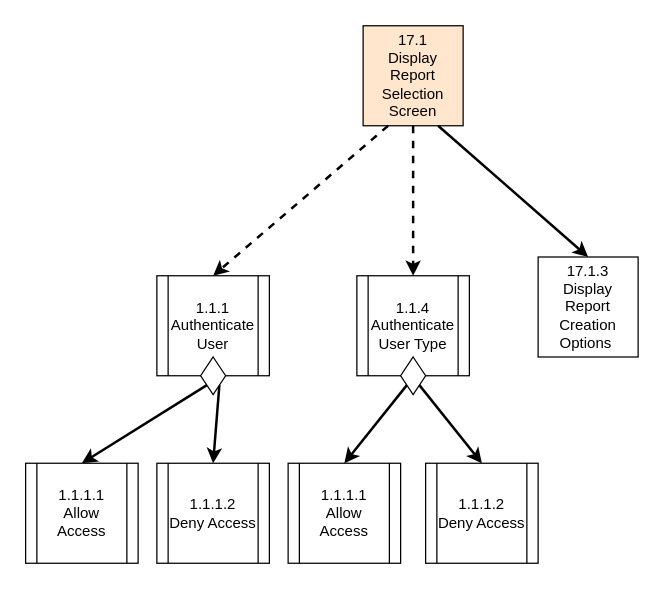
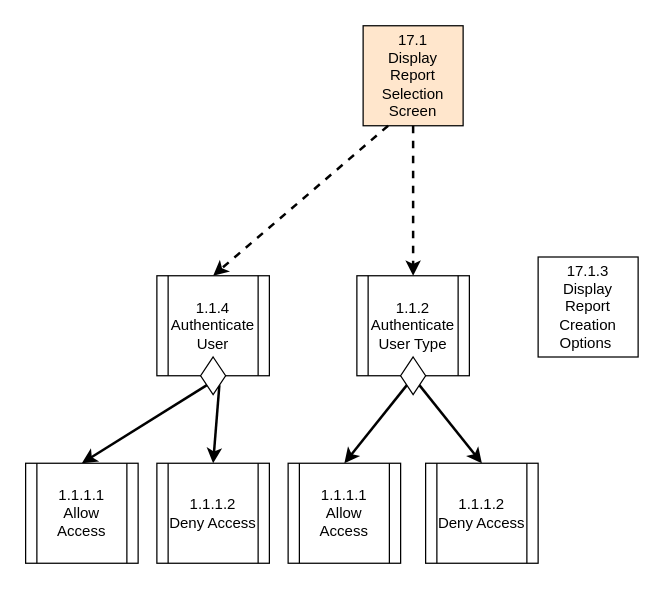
edge "17.1 Display Report Selection Screen" -> "17.1.3 Display Report Creation Options": removed
node "1.1.1 Authenticate User": label "1.1.1 Authenticate User" -> "1.1.4 Authenticate User"
node "1.1.4 Authenticate User Type": label "1.1.4 Authenticate User Type" -> "1.1.2 Authenticate User Type"
